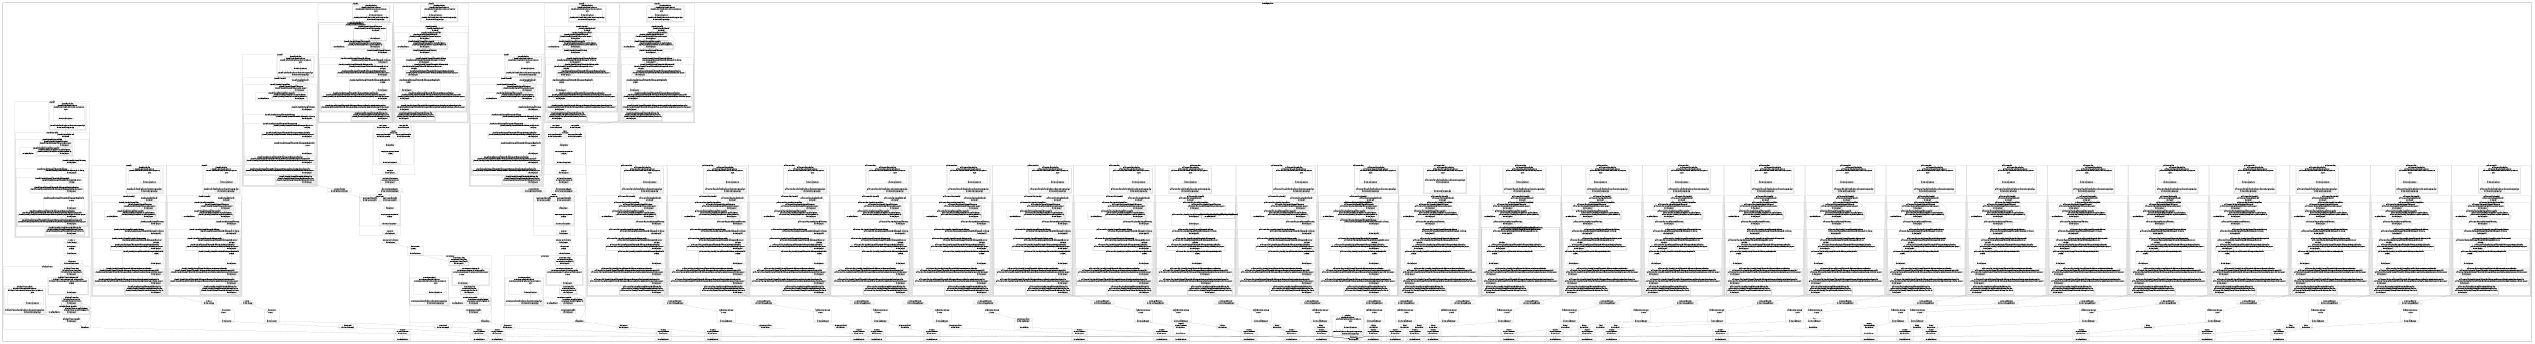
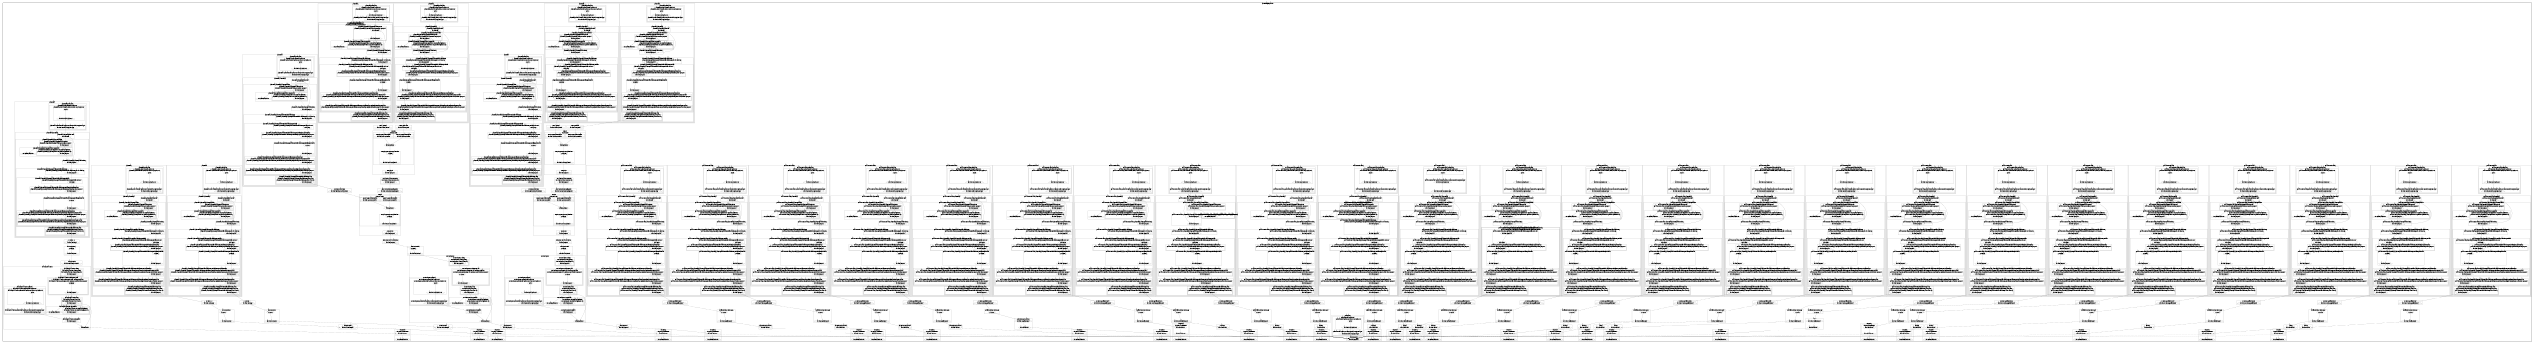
node "ParMultiDo(MaxSessionRepeat)": label "ParMultiDo(MaxSessionRepeat)" -> "Partition(MaxSessionRepeat)"
